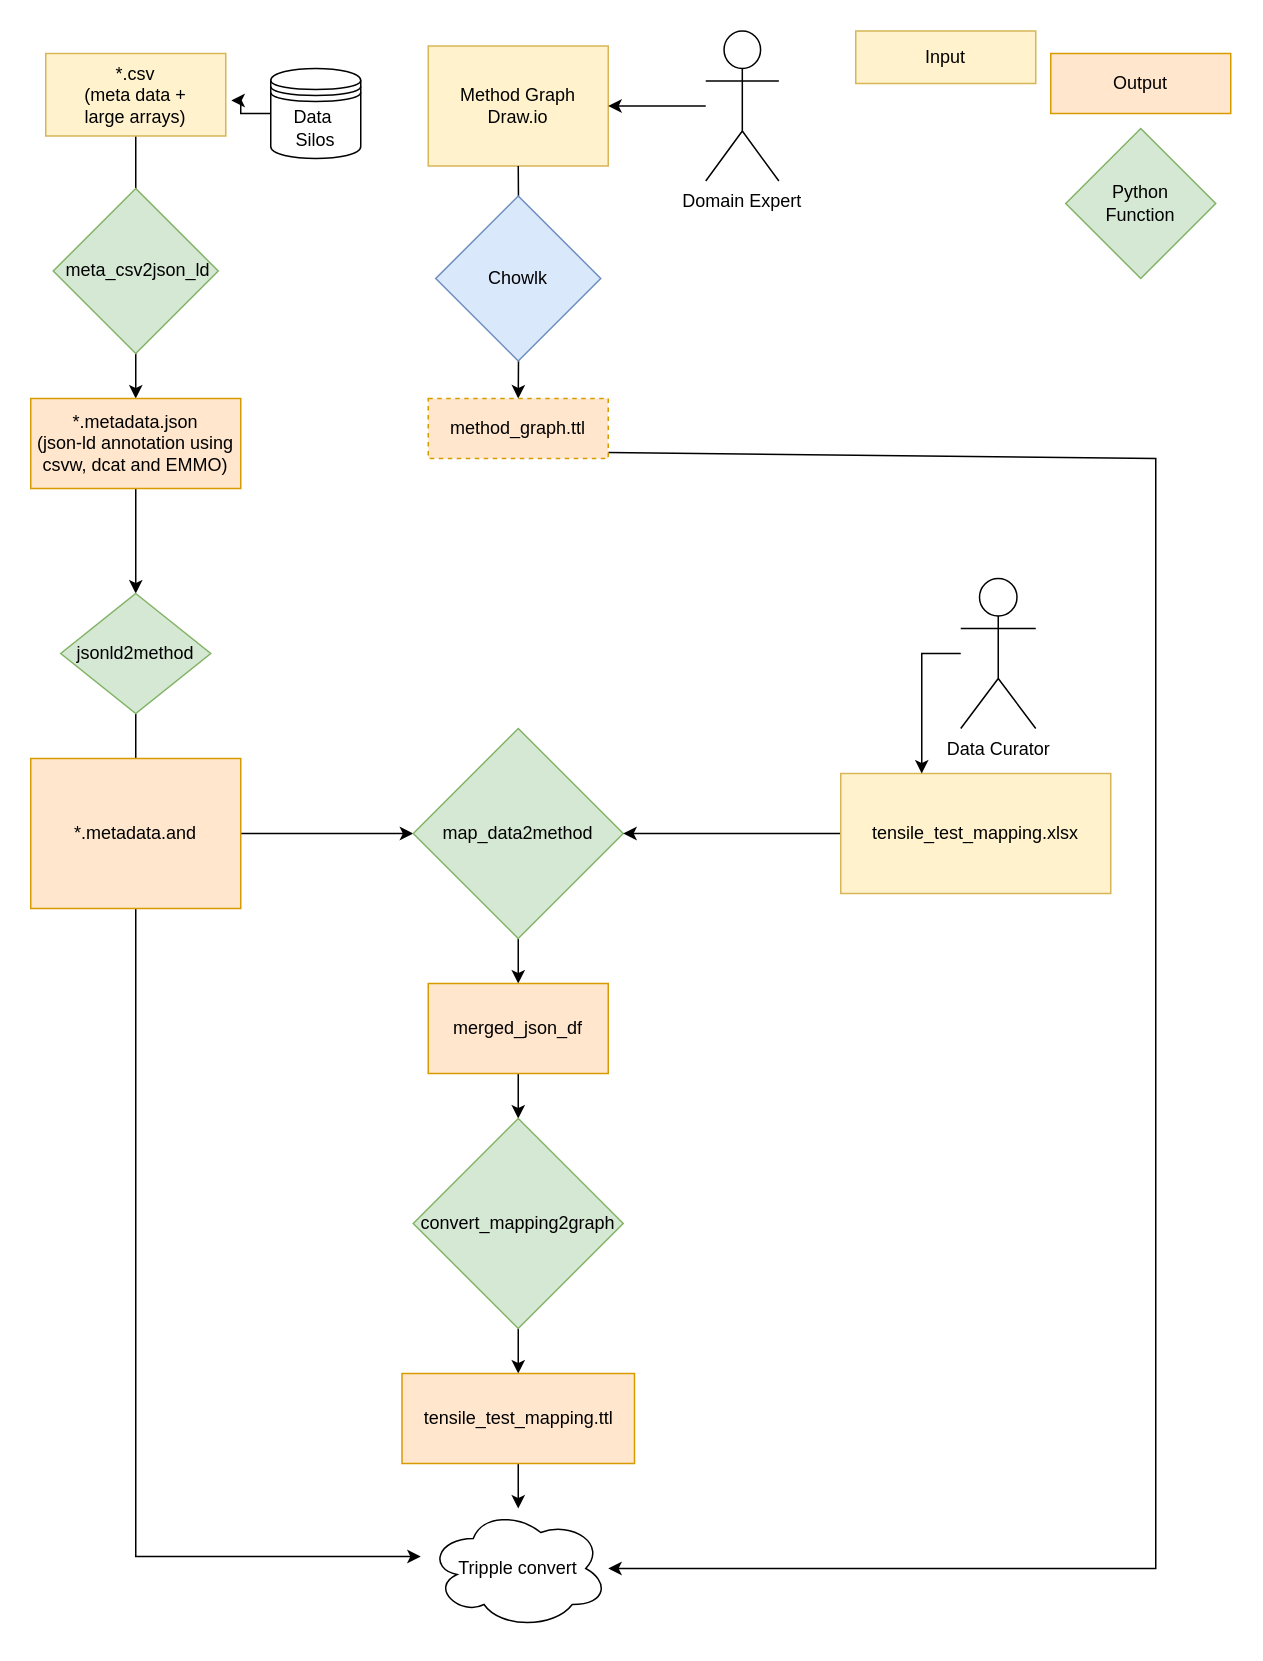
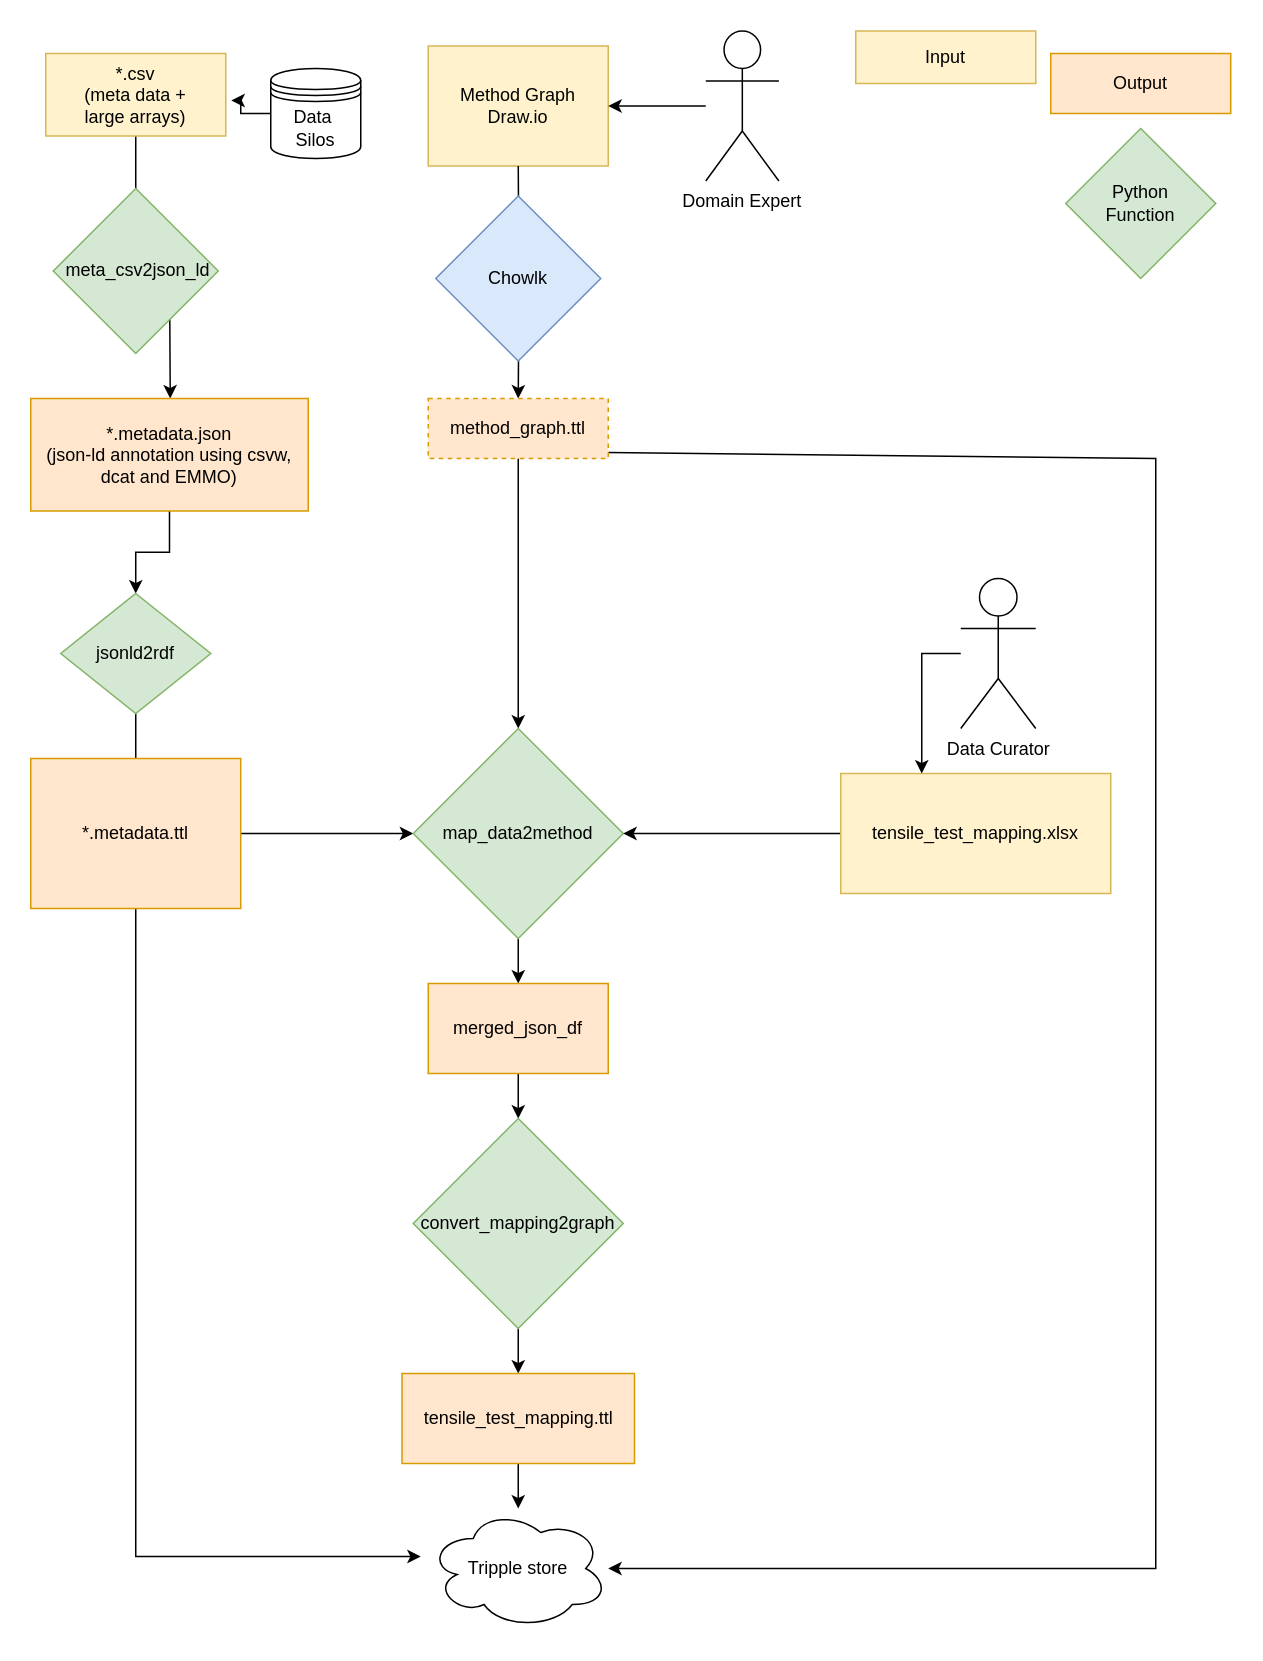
node "*.metadata.json (json-ld annotation using csvw, dcat and EMMO)": size 210x90 -> 278x113
edge "method_graph.ttl" -> "map_data2method": added
node "jsonld2method": label "jsonld2method" -> "jsonld2rdf"
node "*.metadata.and": label "*.metadata.and" -> "*.metadata.ttl"
node "Tripple convert": label "Tripple convert" -> "Tripple store"
